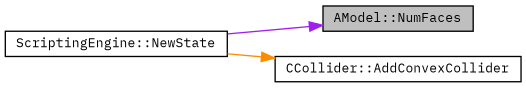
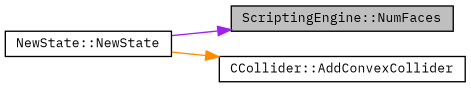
node "AModel::NumFaces": label "AModel::NumFaces" -> "ScriptingEngine::NumFaces"
node "ScriptingEngine::NewState": label "ScriptingEngine::NewState" -> "NewState::NewState"
